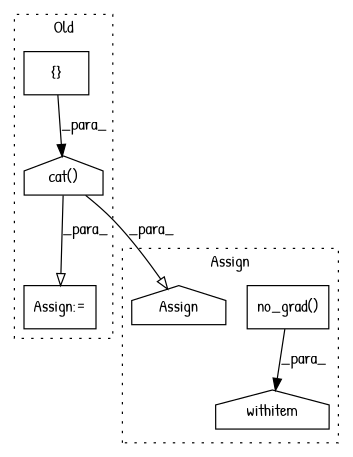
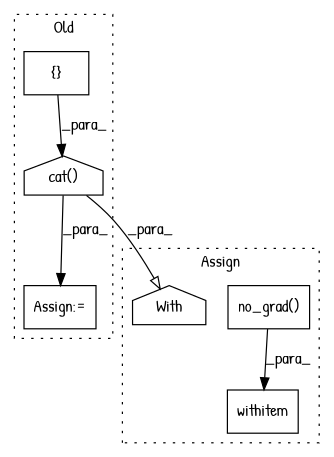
edge "cat()" -> "Assign:=": arrowhead onormal -> normal
node "Assign": label "Assign" -> "With"
node "withitem": shape house -> box
